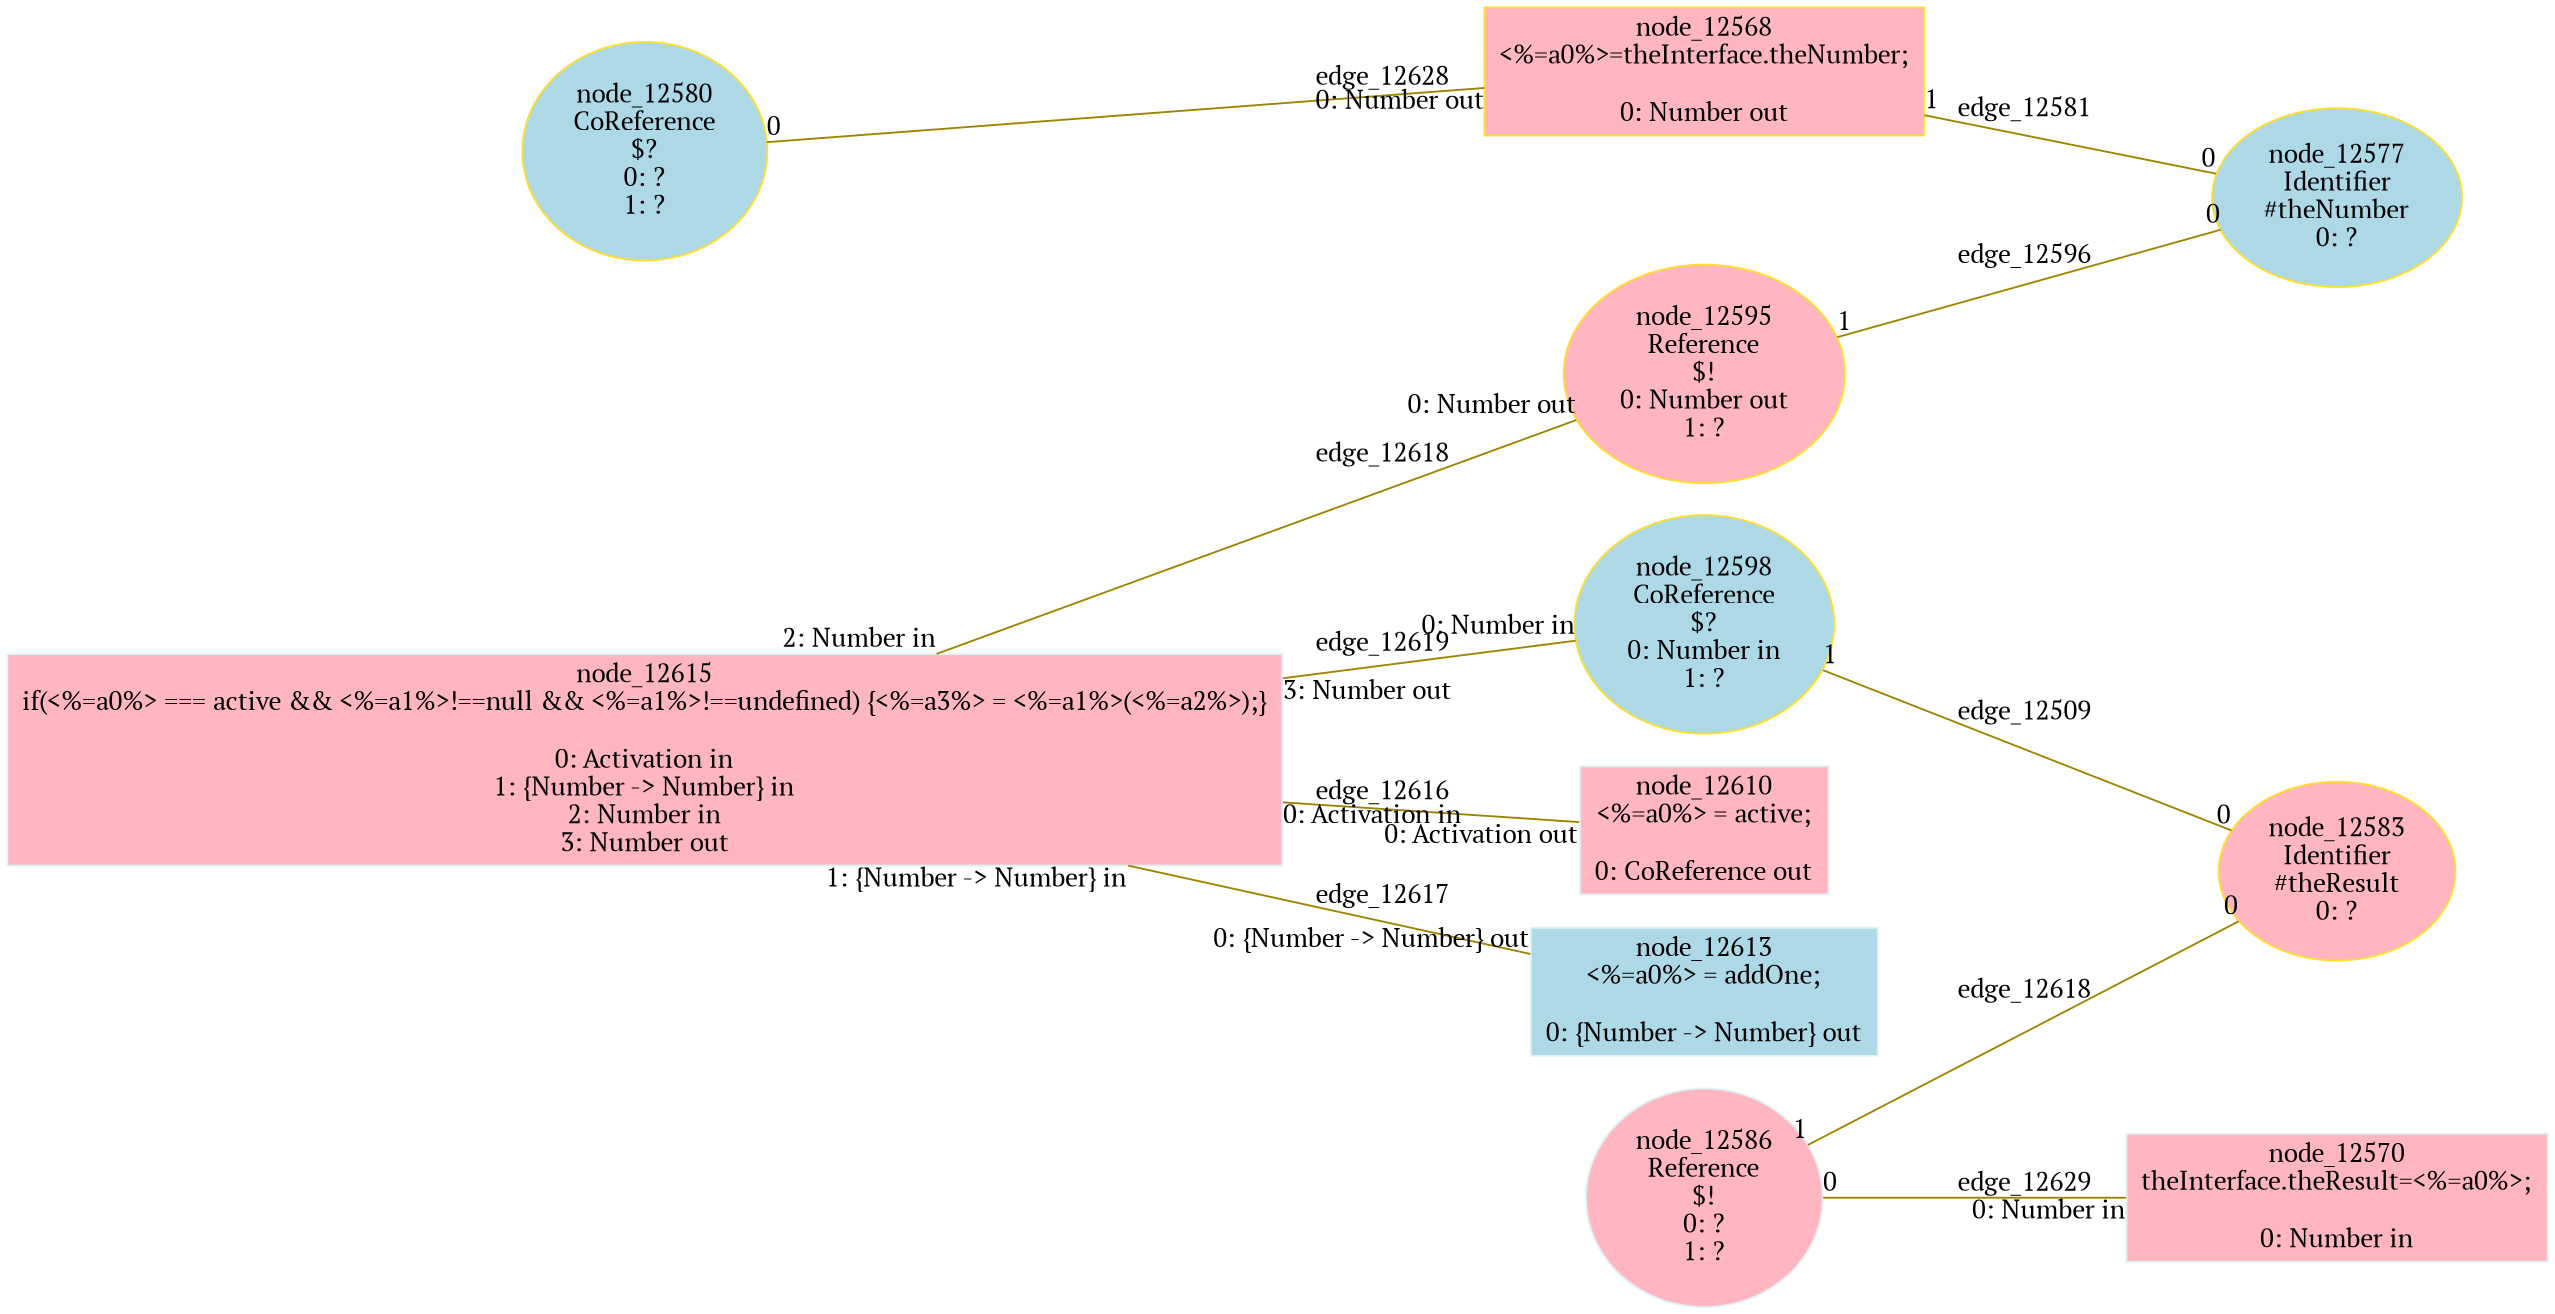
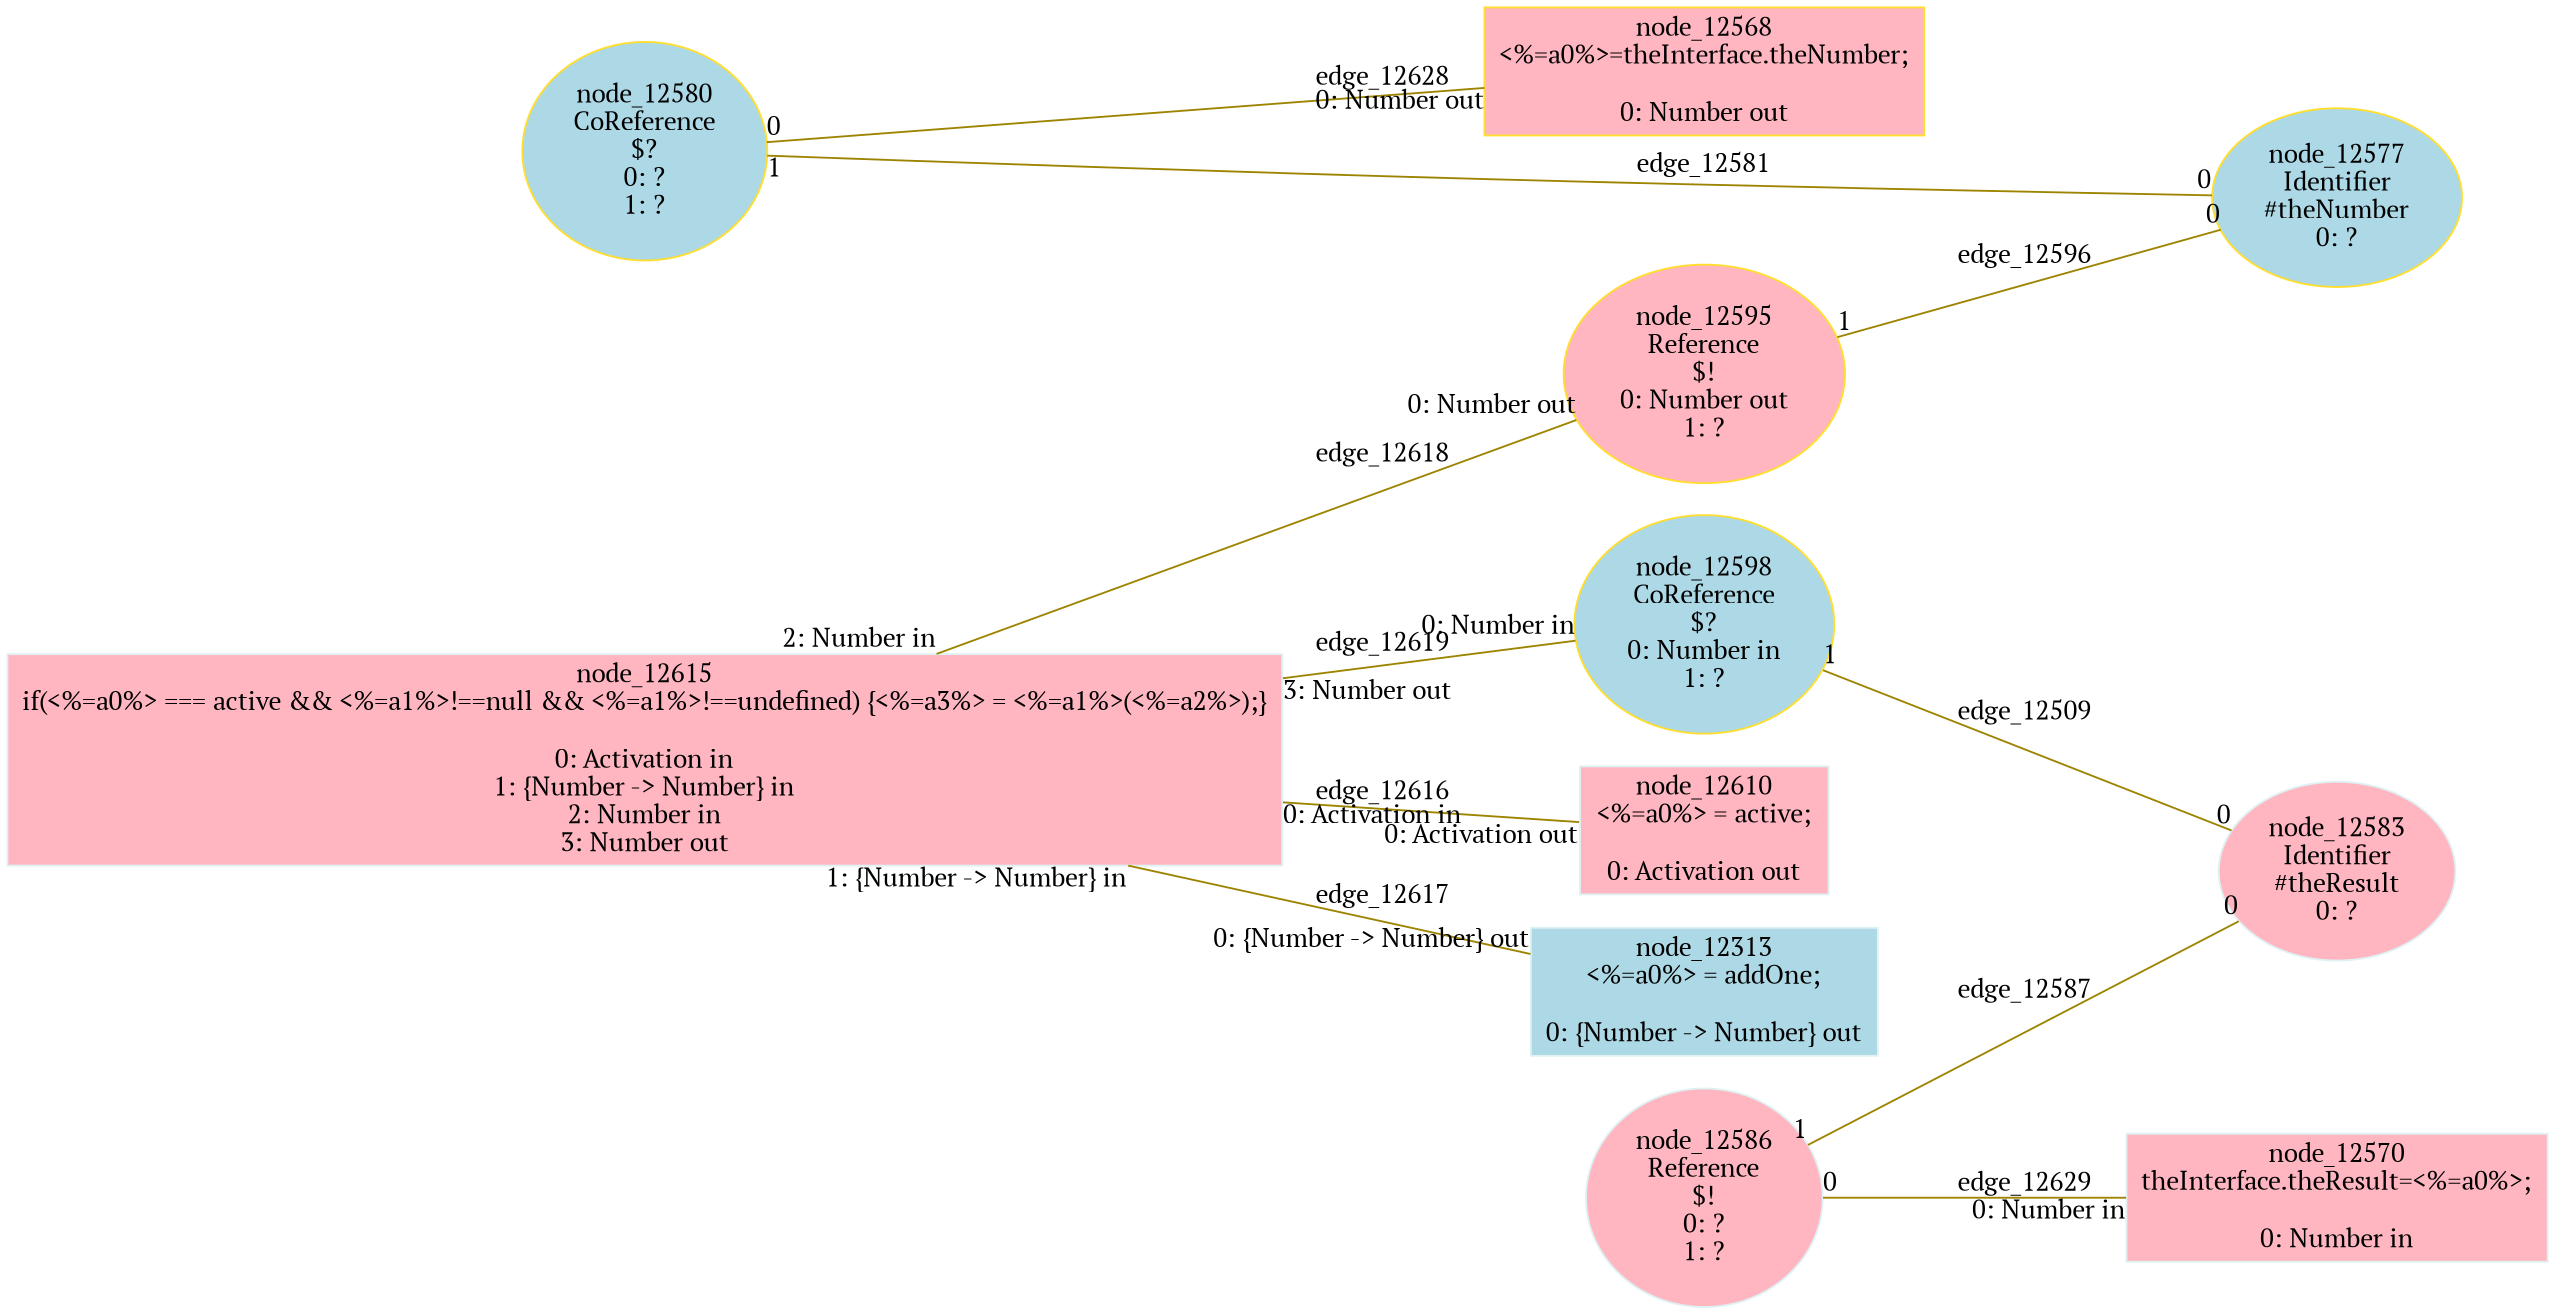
edge "node_12568 <%=a0%>=theInterface.theNumber; 0: Number out" -- "node_12577 Identifier #theNumber 0: ?": now "node_12580 CoReference $? 0: ? 1: ?" -- "node_12577 Identifier #theNumber 0: ?"
node "node_12610 <%=a0%> = active; 0: CoReference out": label "node_12610 <%=a0%> = active; 0: CoReference out" -> "node_12610 <%=a0%> = active; 0: Activation out"
node "node_12583 Identifier #theResult 0: ?": color #ffde2f -> #dff1f2
edge "node_12583 Identifier #theResult 0: ?" -- "node_12586 Reference $! 0: ? 1: ?": label "edge_12618" -> "edge_12587"
node "node_12613 <%=a0%> = addOne; 0: {Number -> Number} out": label "node_12613 <%=a0%> = addOne; 0: {Number -> Number} out" -> "node_12313 <%=a0%> = addOne; 0: {Number -> Number} out"
